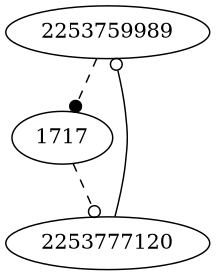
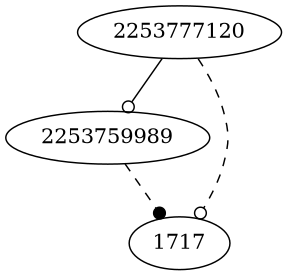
edge "1717" -> "2253777120": reversed
